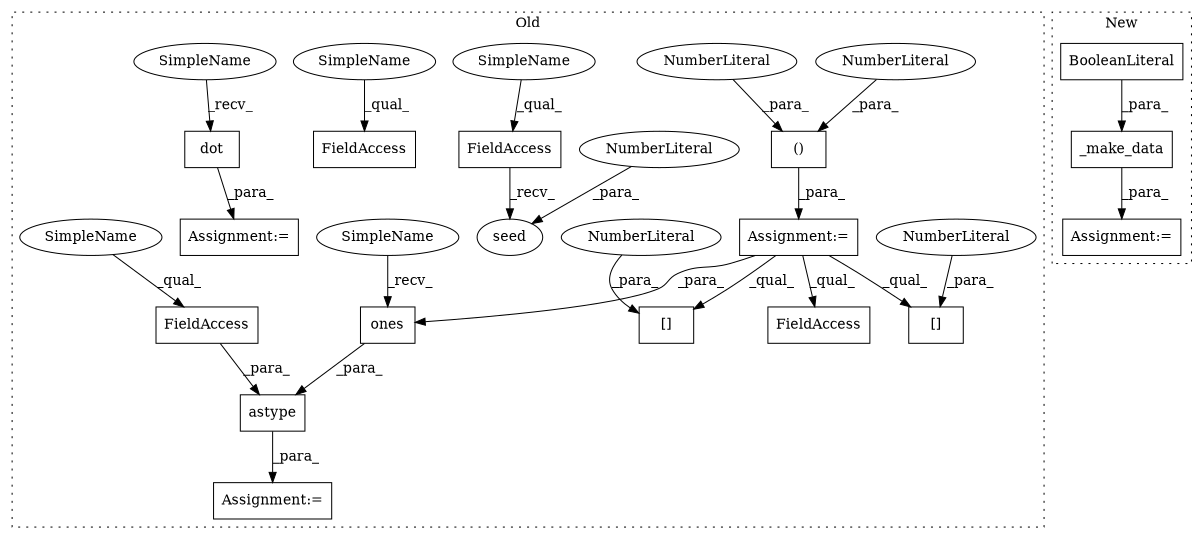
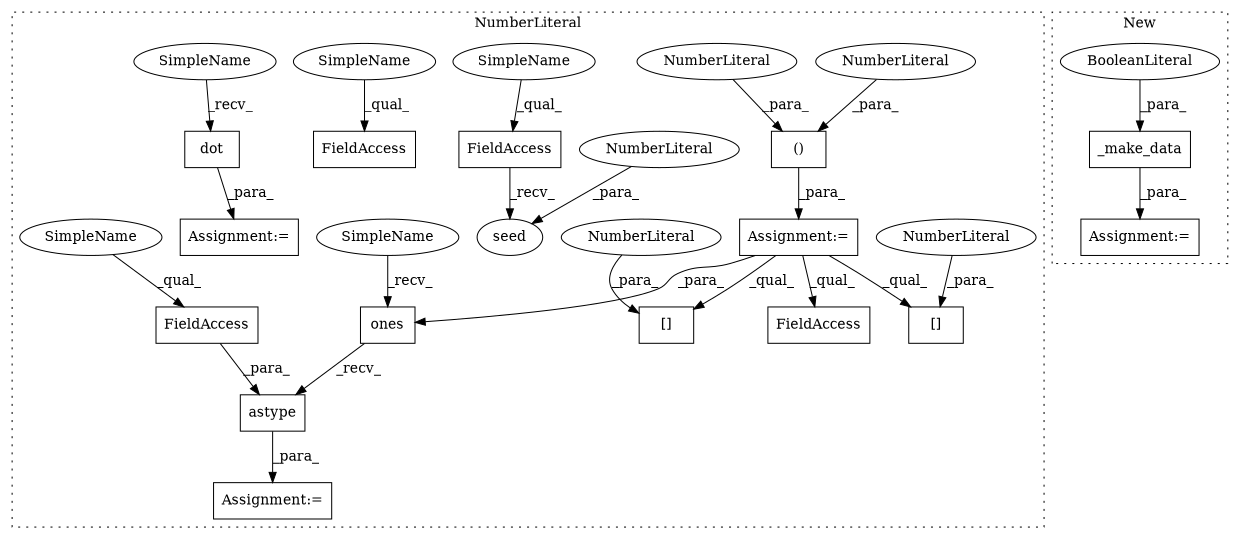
cluster "Old": label "Old" -> "NumberLiteral"
node "BooleanLiteral": shape box -> ellipse
edge "ones" -> "astype": label "_para_" -> "_recv_"
